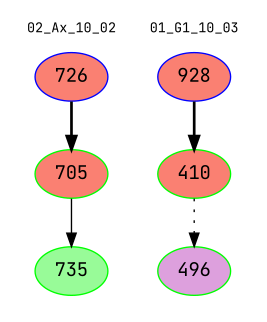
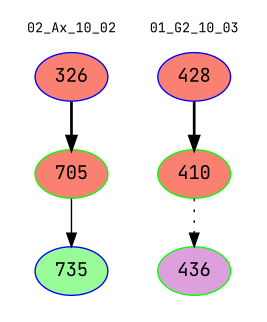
cluster "01_G1_10_03": label "01_G1_10_03" -> "01_G2_10_03"
node "726": label "726" -> "326"
node "928": label "928" -> "428"
node "735": color green -> blue
node "496": label "496" -> "436"
